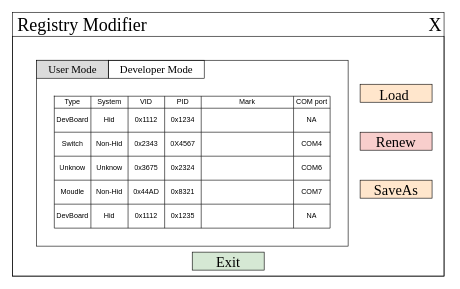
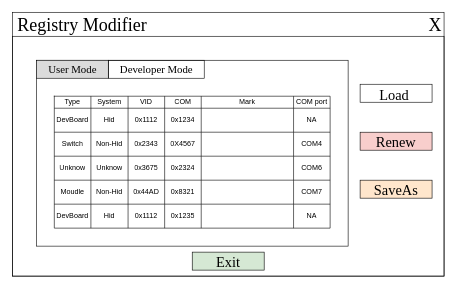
node "Load": fillcolor #ffe6cc -> #ffffff
node "PID": label "PID" -> "COM"
